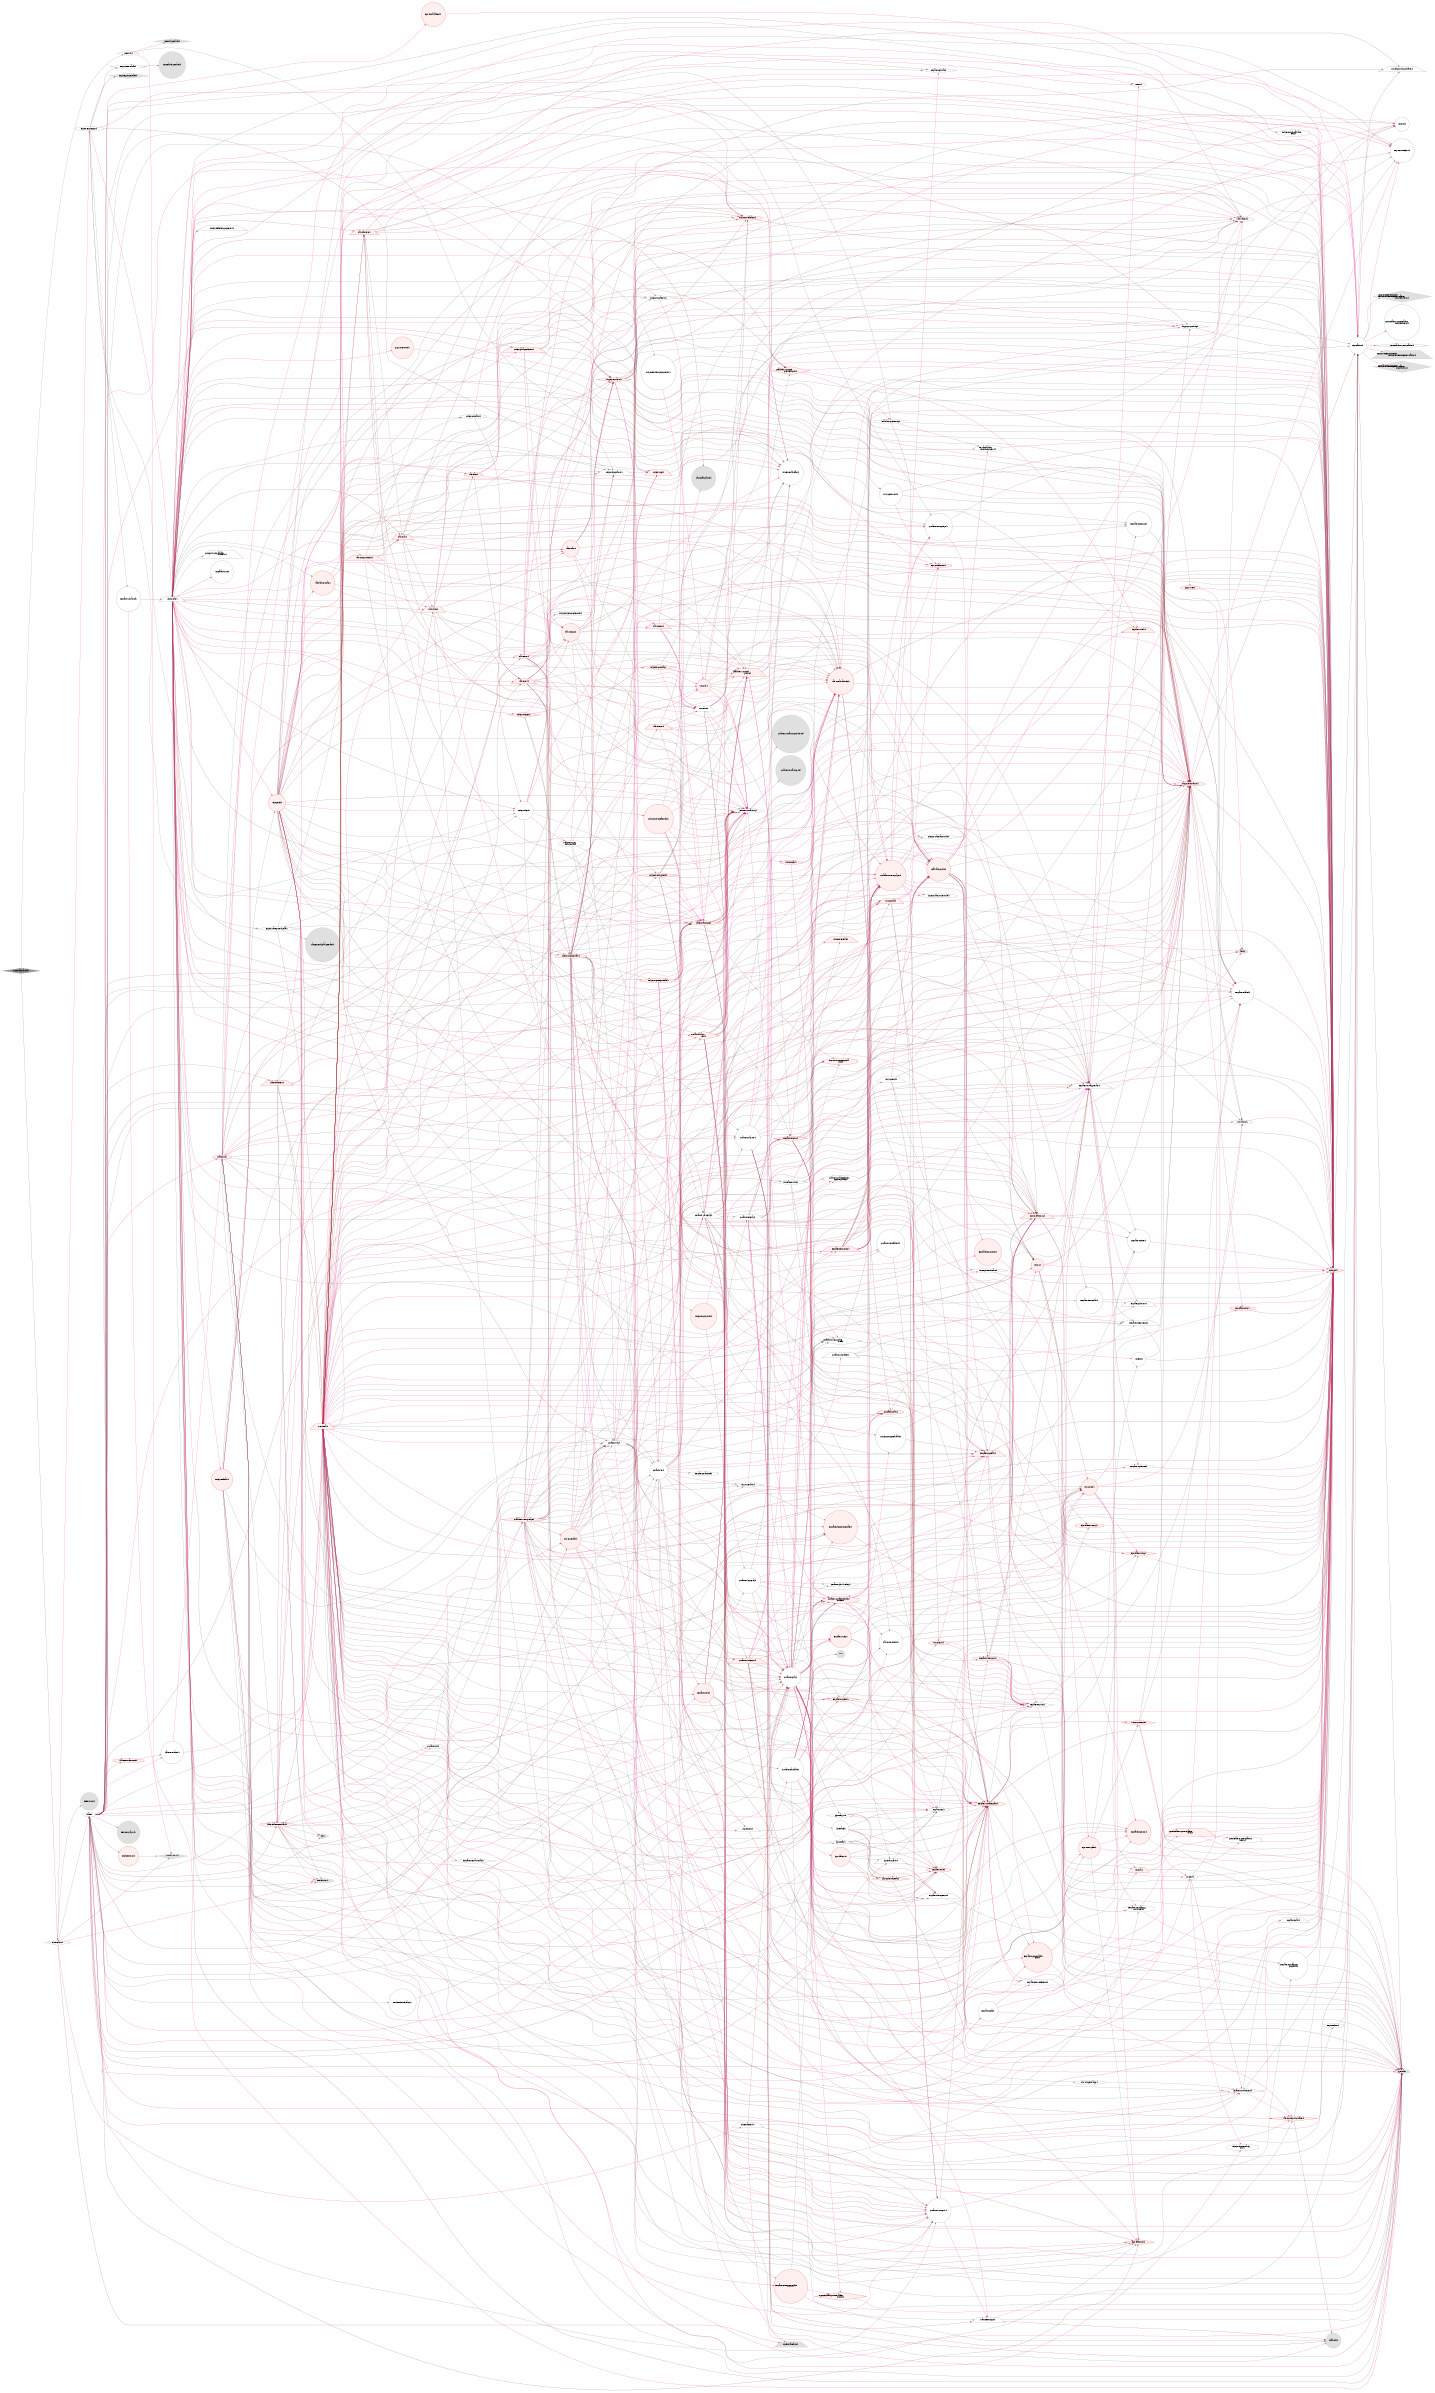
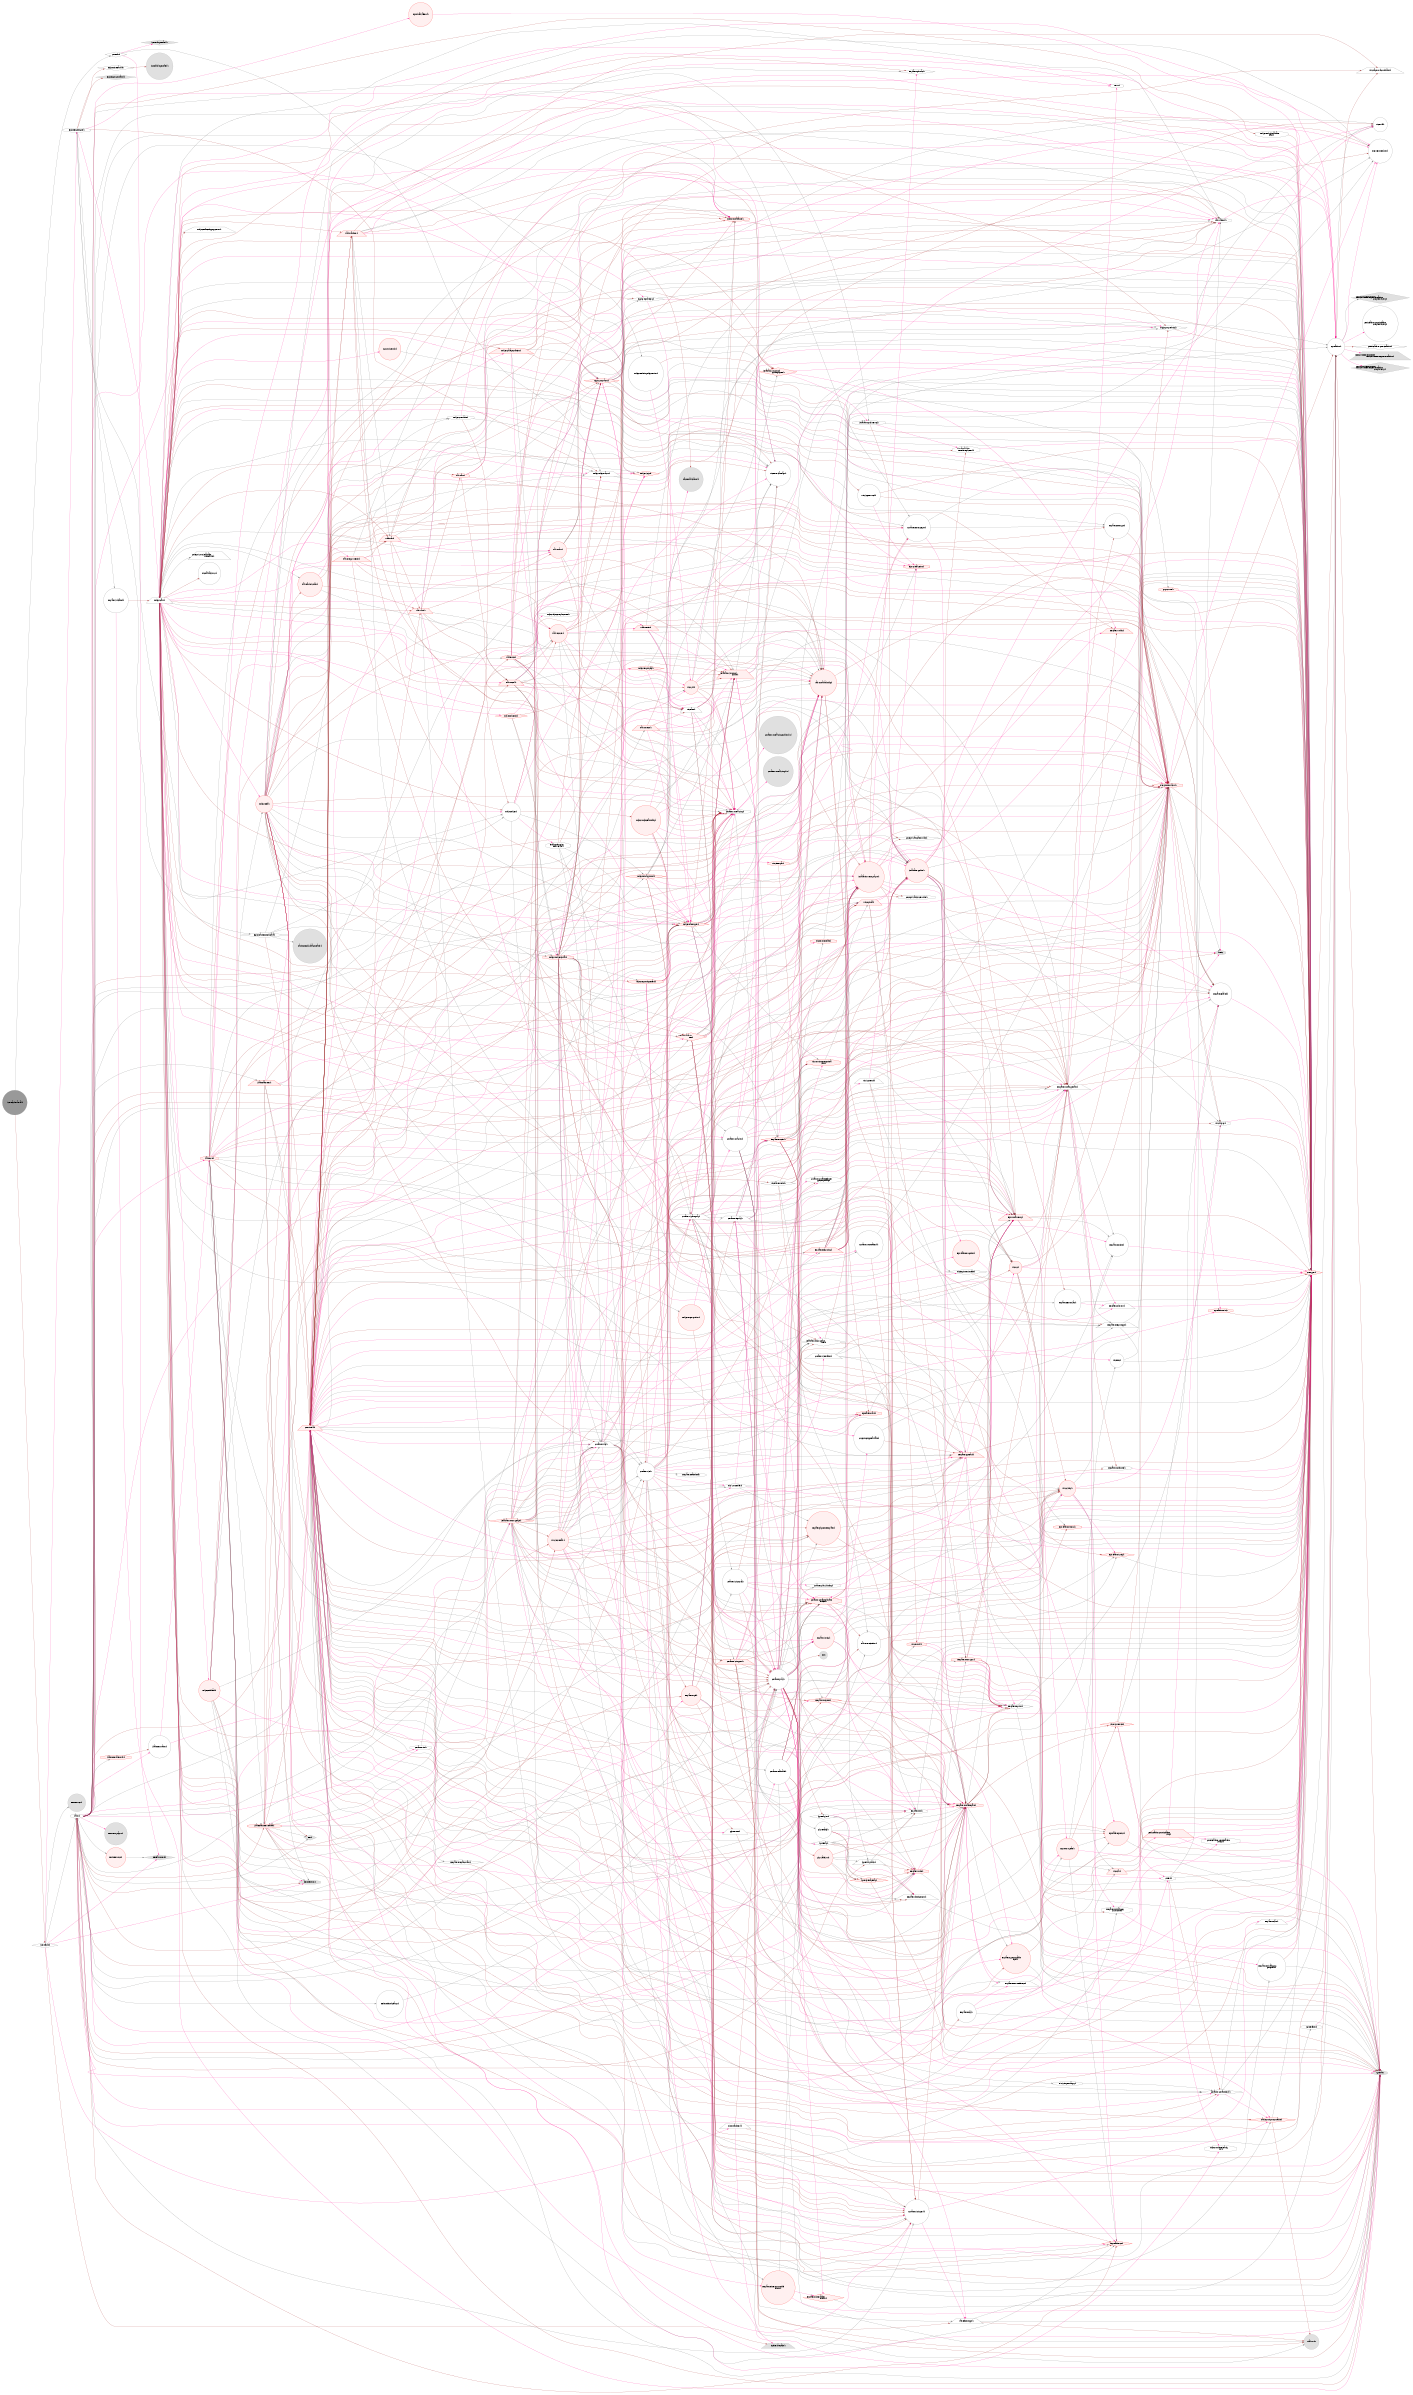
node "UObject/Script.h": shape trapezium -> diamond
node "Misc/ReverseIterate.h": shape trapezium -> octagon
node "PSOPrecacheMaterial.h": shape diamond -> circle
node "TypeCompatibility/LosesQualifiers FromTo.h": label "TypeCompatibility/LosesQualifiers FromTo.h" -> "Templates/LosesQualifiers FromTo.h"
